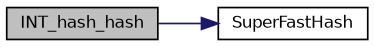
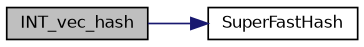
node "INT_hash_hash": label "INT_hash_hash" -> "INT_vec_hash"
